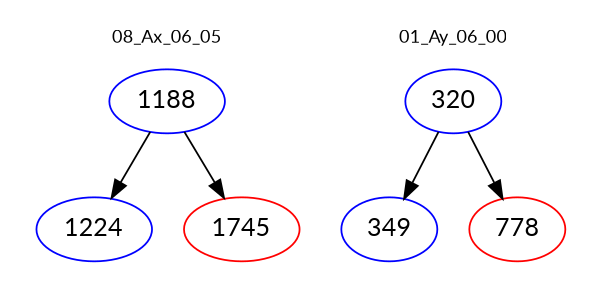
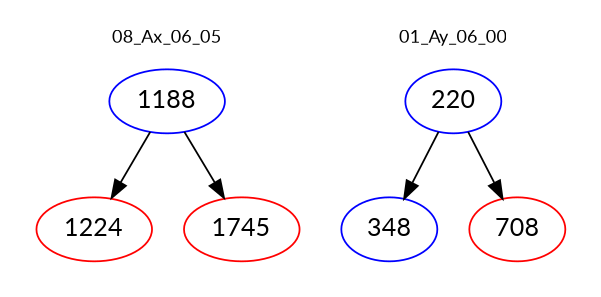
node "320": label "320" -> "220"
node "1224": color blue -> red
node "349": label "349" -> "348"
node "778": label "778" -> "708"
